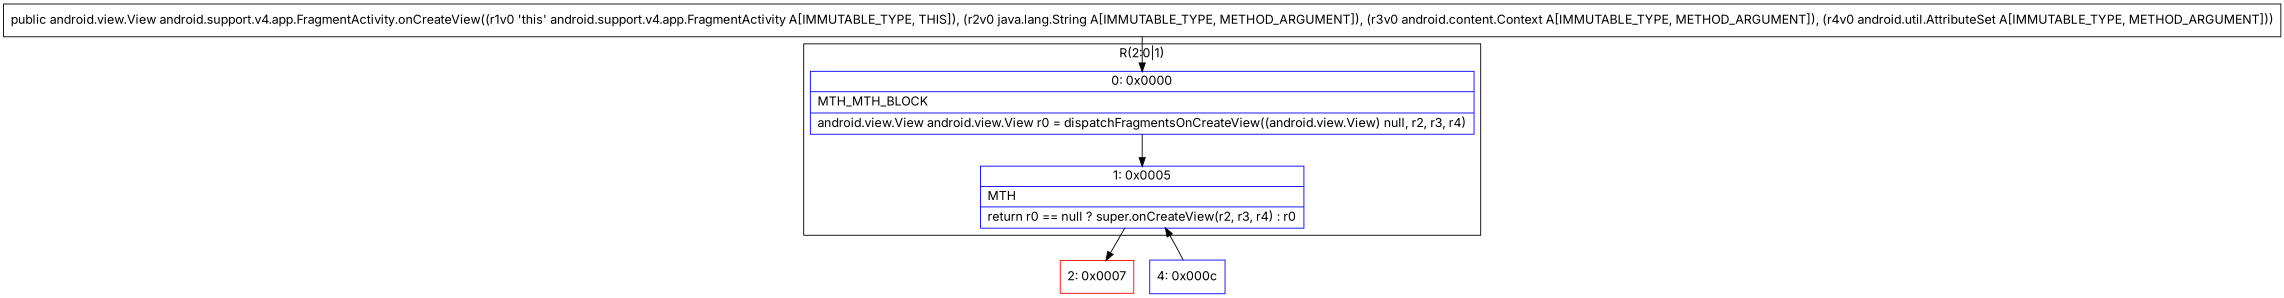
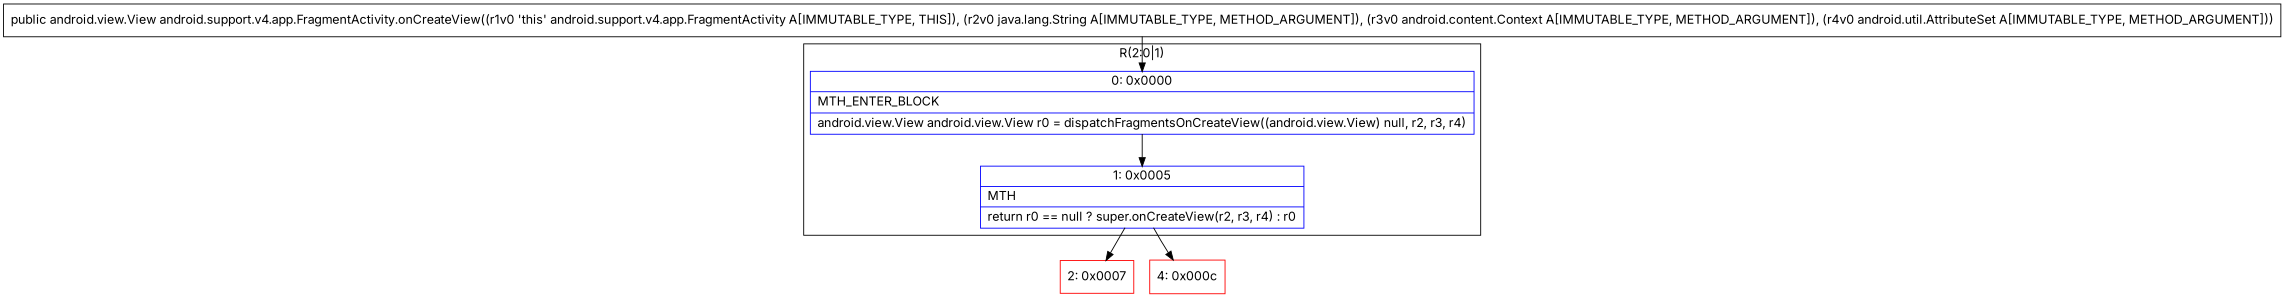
node "0: 0x0000": text "MTH_MTH_BLOCK" -> "MTH_ENTER_BLOCK"
edge "4: 0x000c" -> "1: 0x0005": reversed
node "4: 0x000c": color blue -> red
